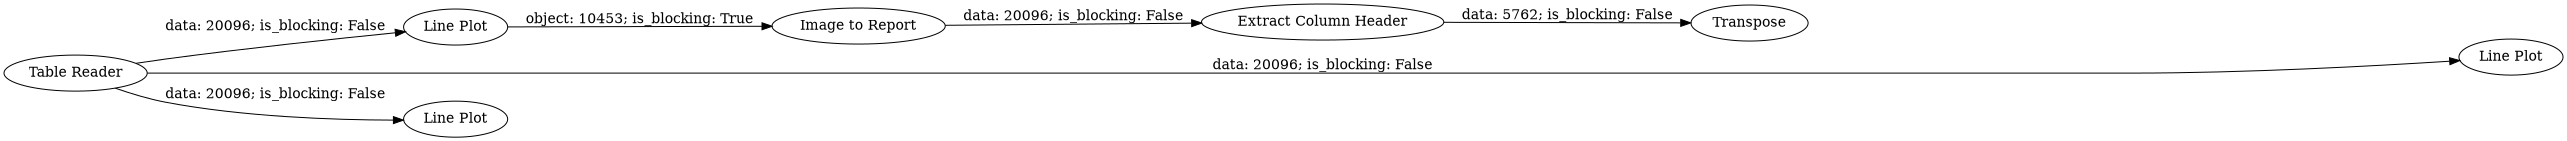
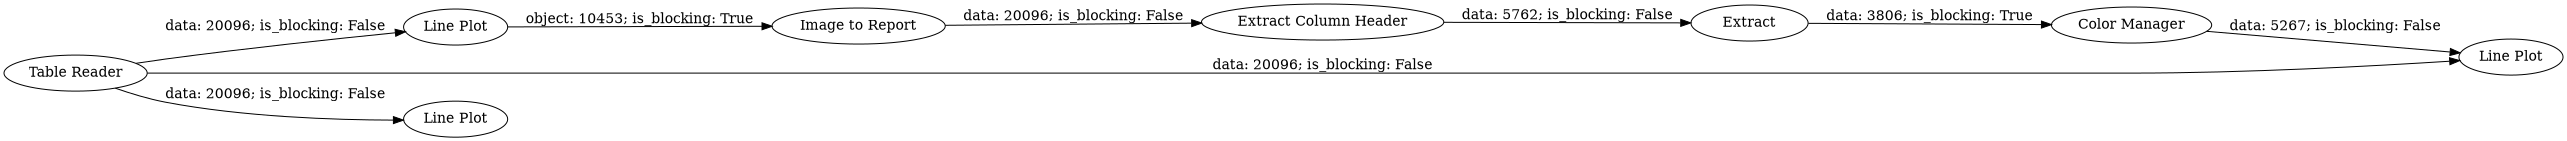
node "Transpose": label "Transpose" -> "Extract"
node "Color Manager": added
